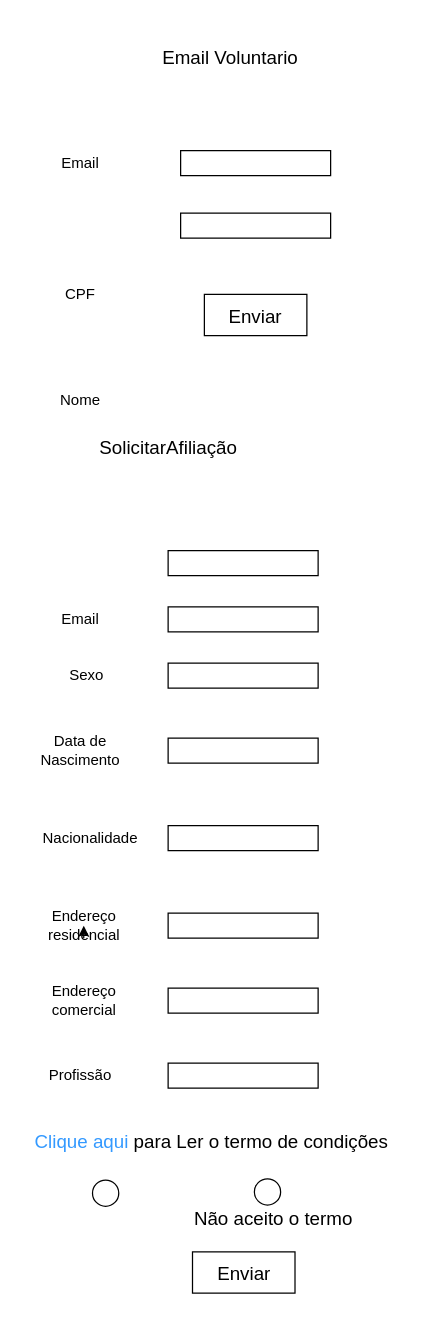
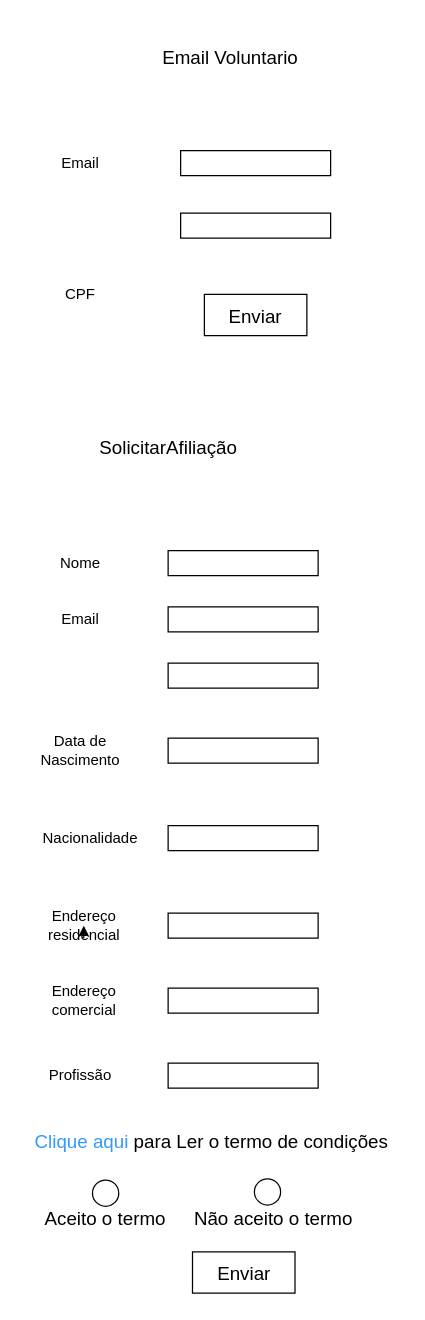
node "Nome": moved (81, 401) -> (81, 563)
node "Sexo": removed
node "Aceito o termo": added
